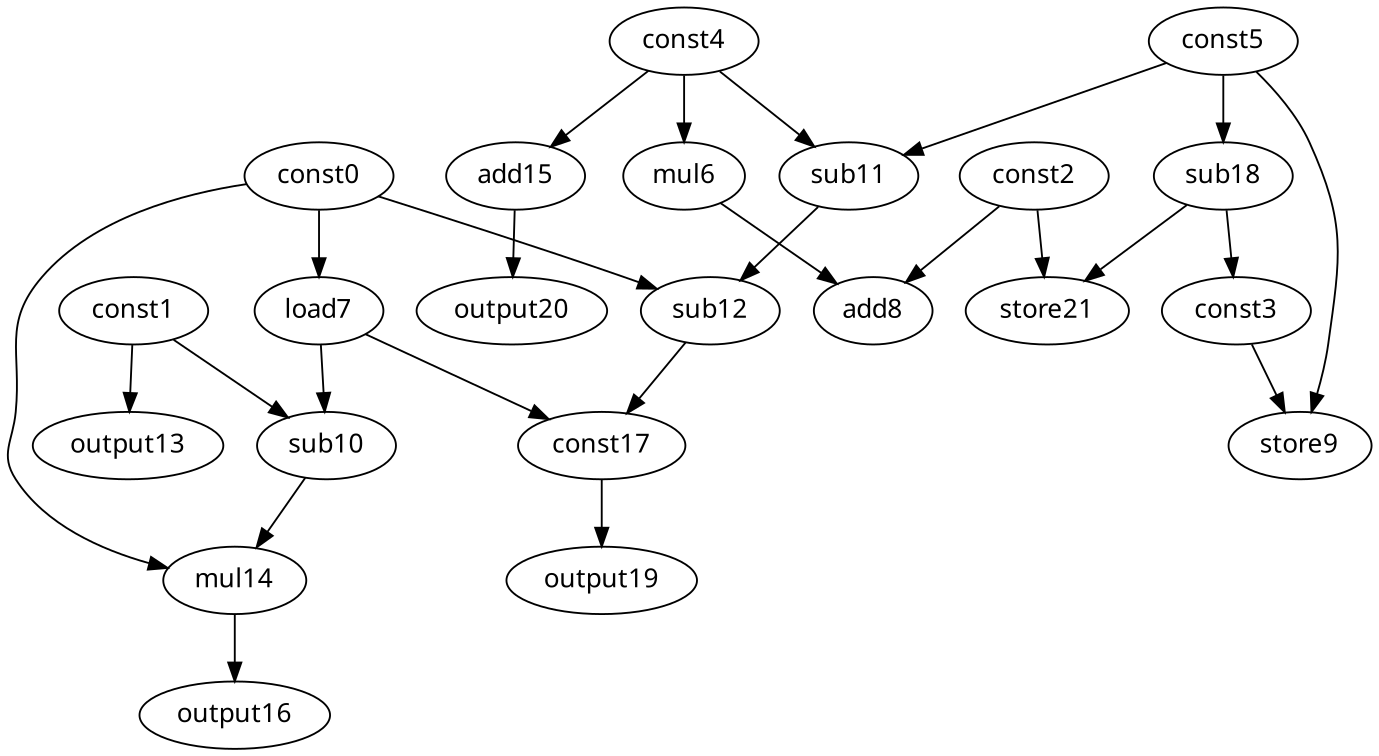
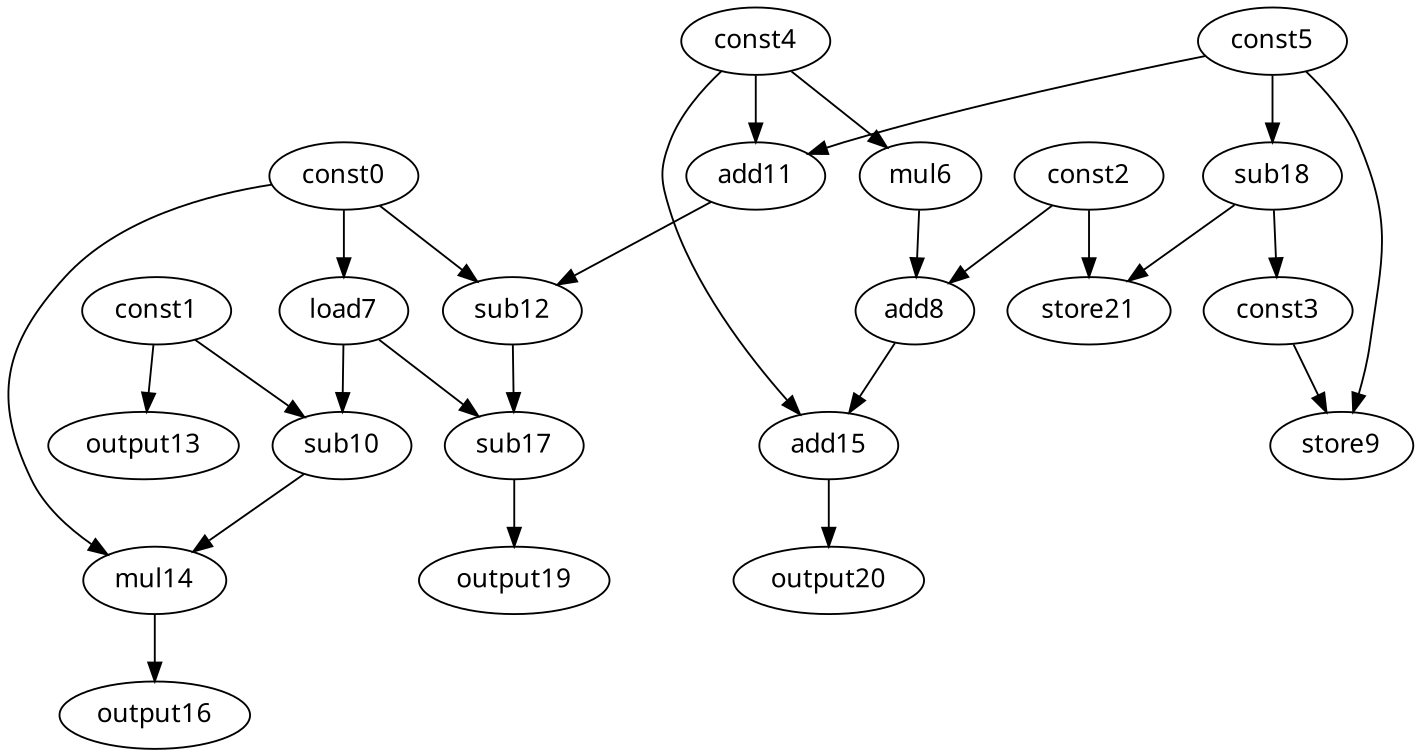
node "sub11": label "sub11" -> "add11"
edge "add8" -> "add15": added
node "const17": label "const17" -> "sub17"
